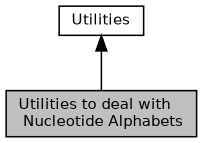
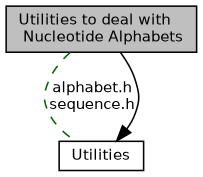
edge "Utilities to deal with Nucleotide Alphabets" -- "Utilities": added, label "alphabet.h sequence.h"
